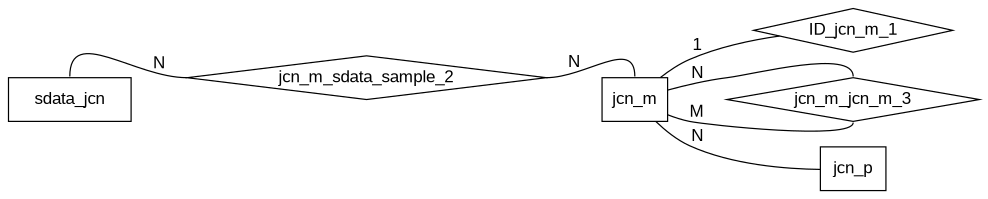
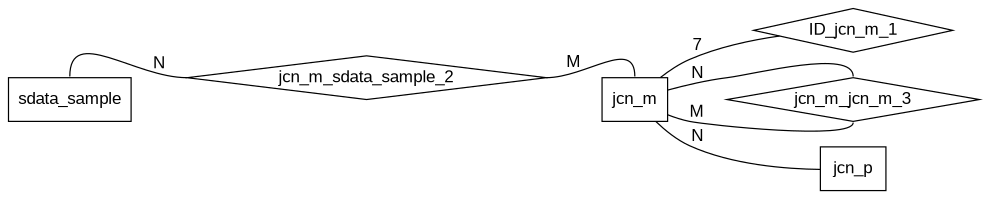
edge "ID_jcn_m_1" -- "jcn_m": label "1" -> "7"
edge "jcn_m_sdata_sample_2" -- "jcn_m": label "N" -> "M"
node "sdata_jcn": label "sdata_jcn" -> "sdata_sample"
